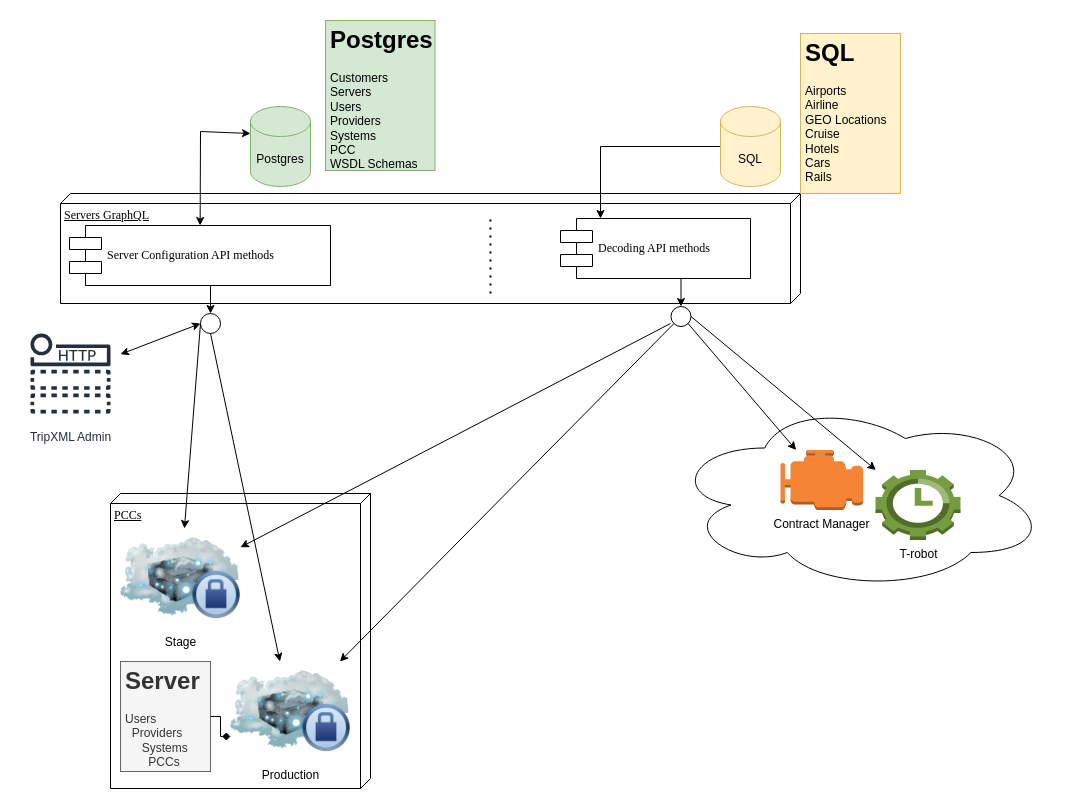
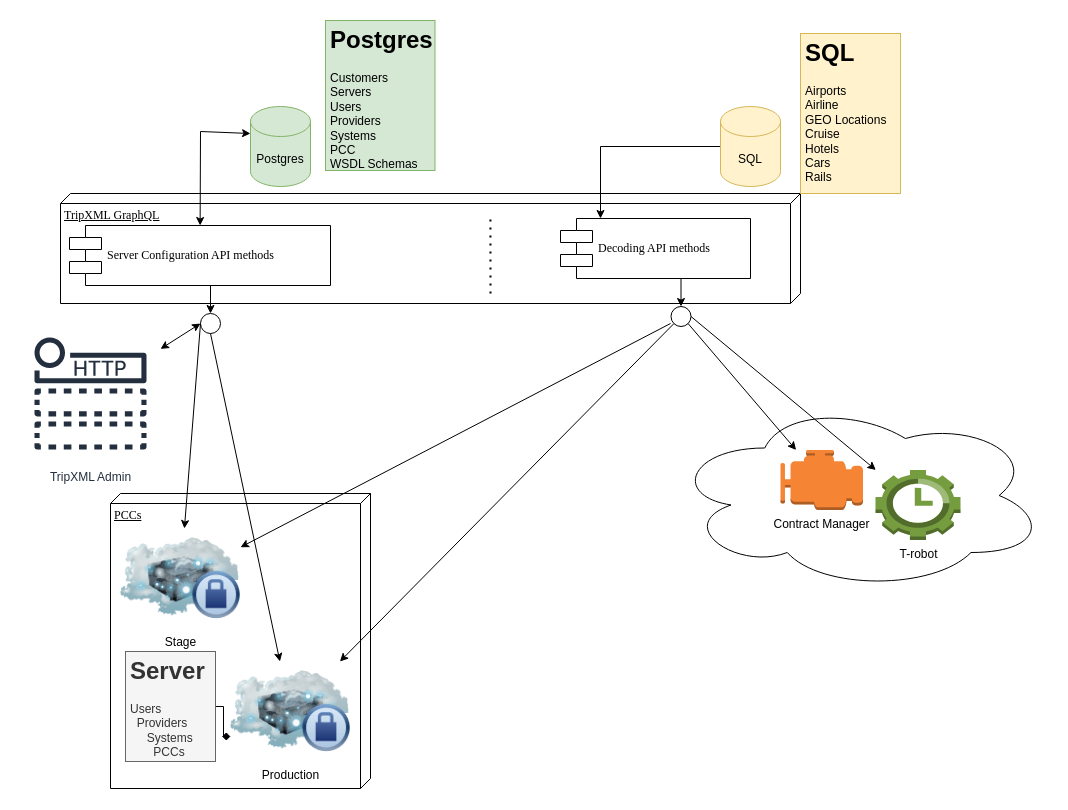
node "Servers GraphQL": label "Servers GraphQL" -> "TripXML GraphQL"
node "TripXML Admin": size 100x100 -> 140x140
node "ServerUsers Providers Systems PCCs": moved (166, 717) -> (171, 707)
